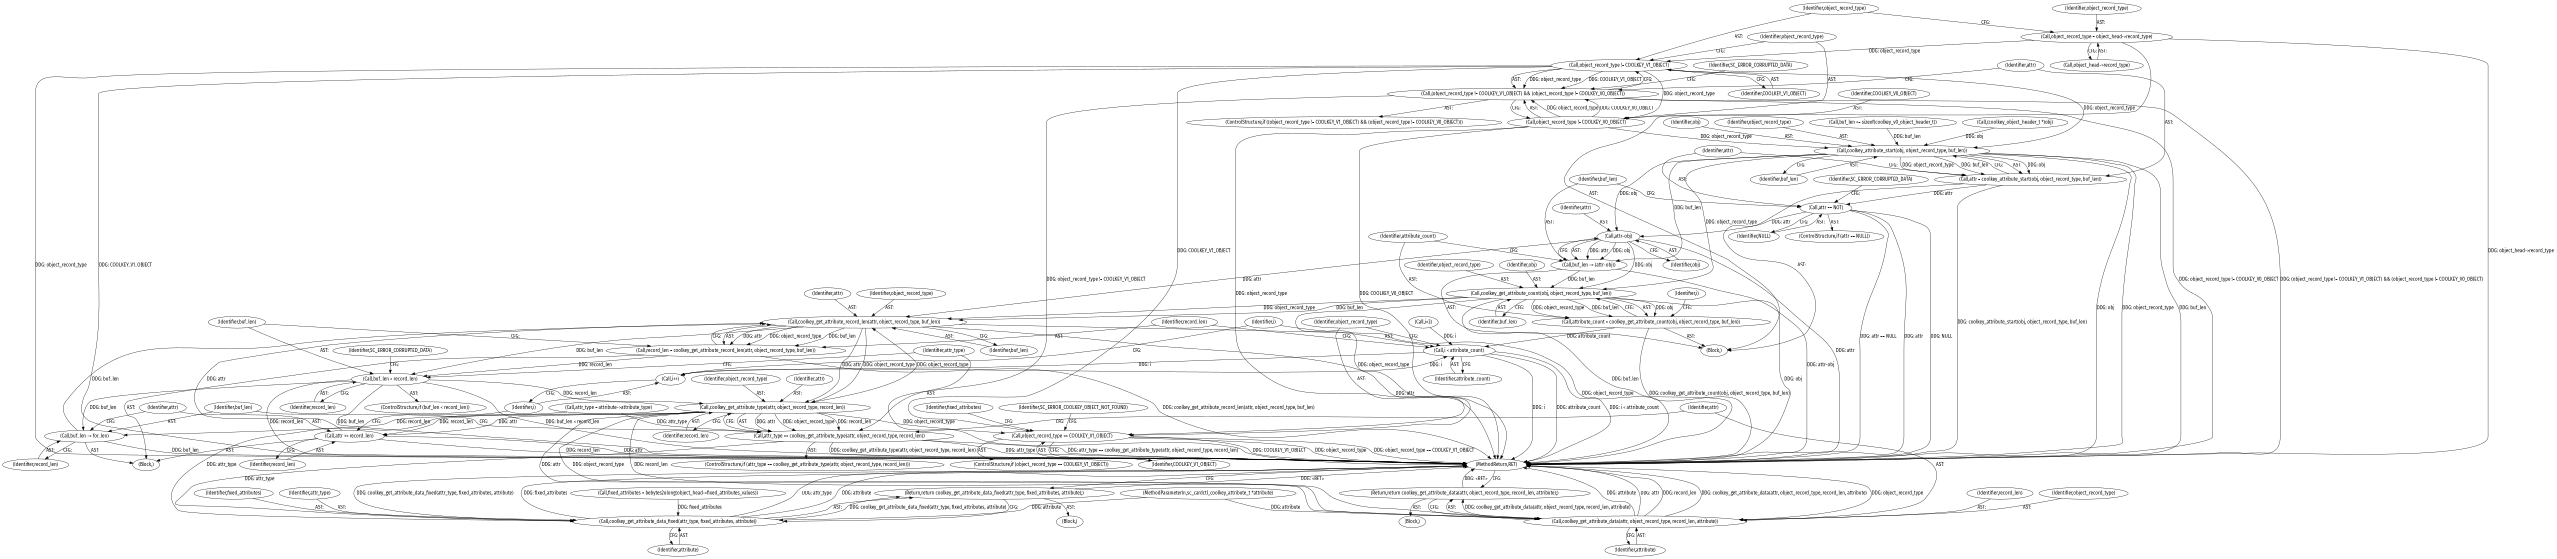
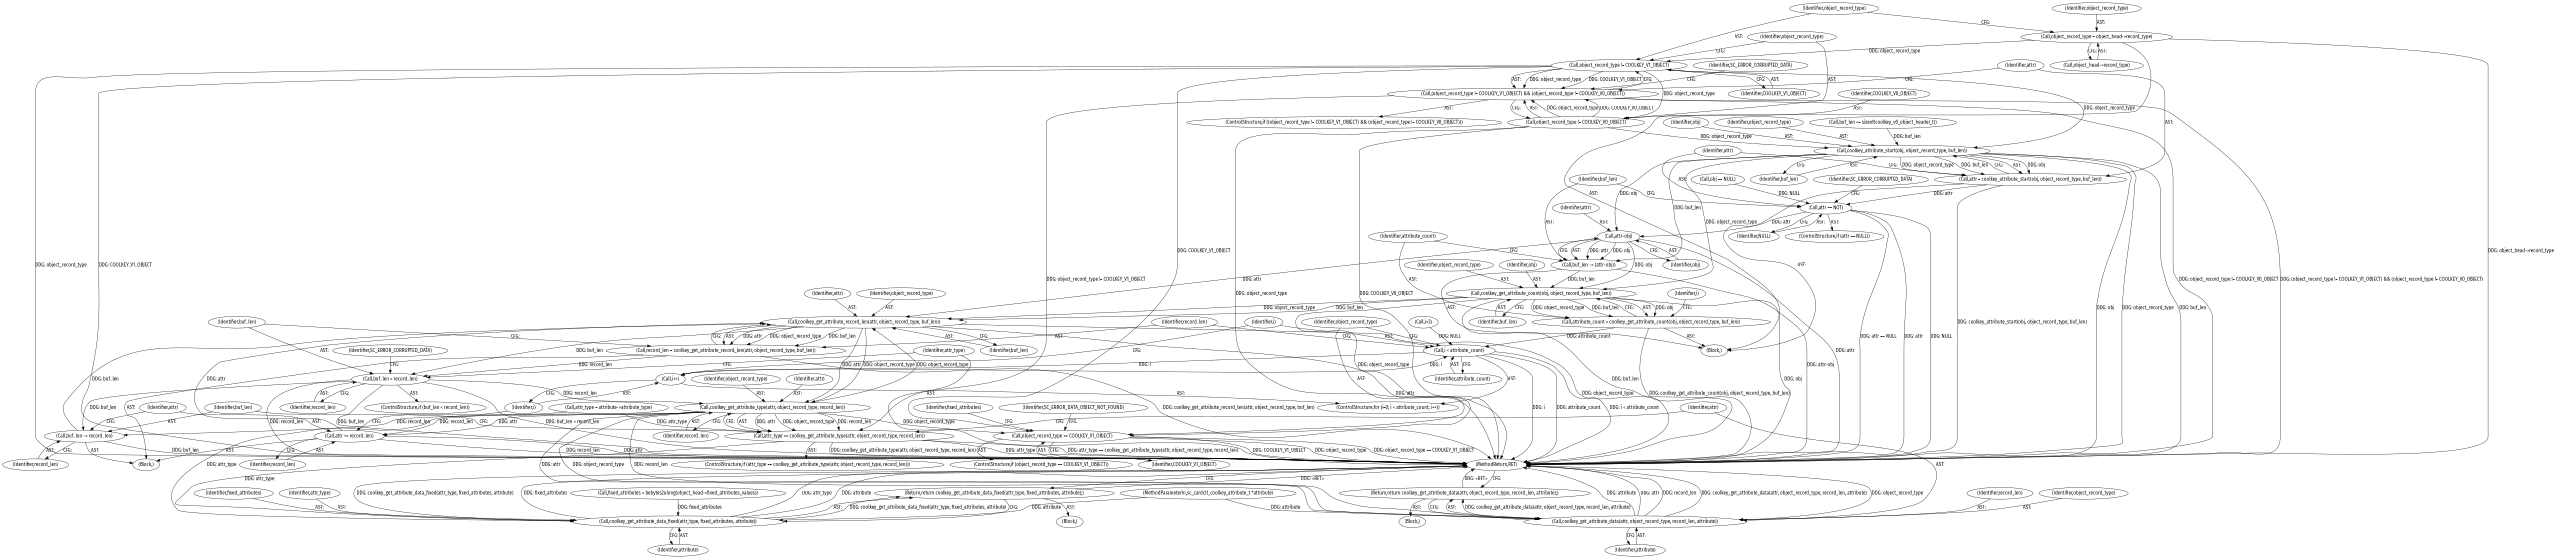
node "(Call,(coolkey_object_header_t *)obj)": removed
node "(Call,obj == NULL)": added
edge "(Call,i=3)" -> "(Call,i < attribute_count)": label "DDG: i" -> "DDG: NULL"
node "(Identifier,SC_ERROR_COOLKEY_OBJECT_NOT_FOUND)": label "(Identifier,SC_ERROR_COOLKEY_OBJECT_NOT_FOUND)" -> "(Identifier,SC_ERROR_DATA_OBJECT_NOT_FOUND)"
node "(ControlStructure,for (i=0; i < attribute_count; i++))": added
node "(Call,buf_len -= for_len)": label "(Call,buf_len -= for_len)" -> "(Call,buf_len -= record_len)"
